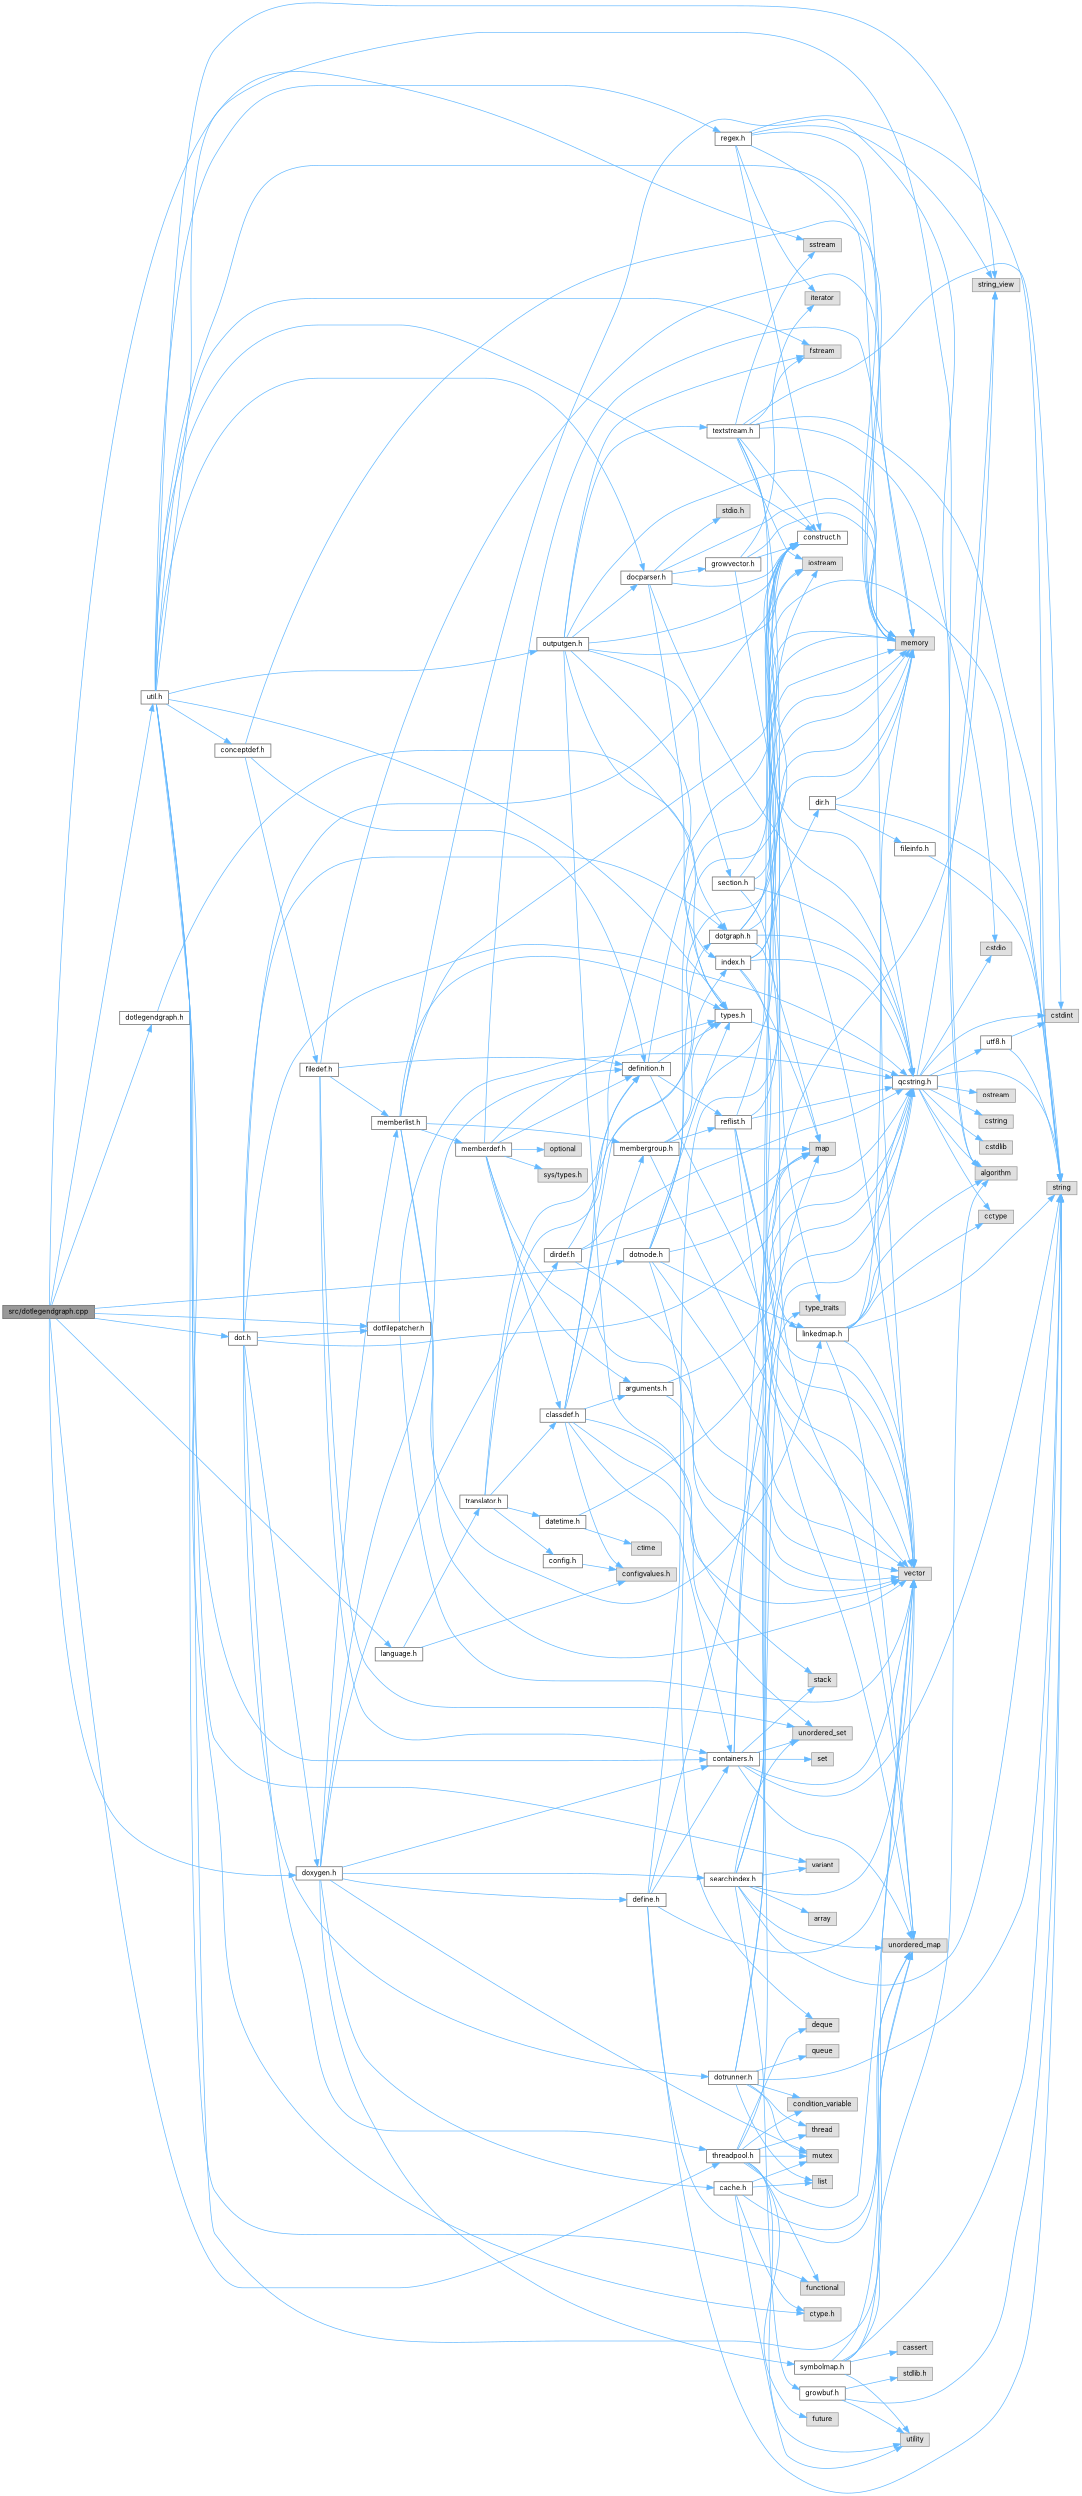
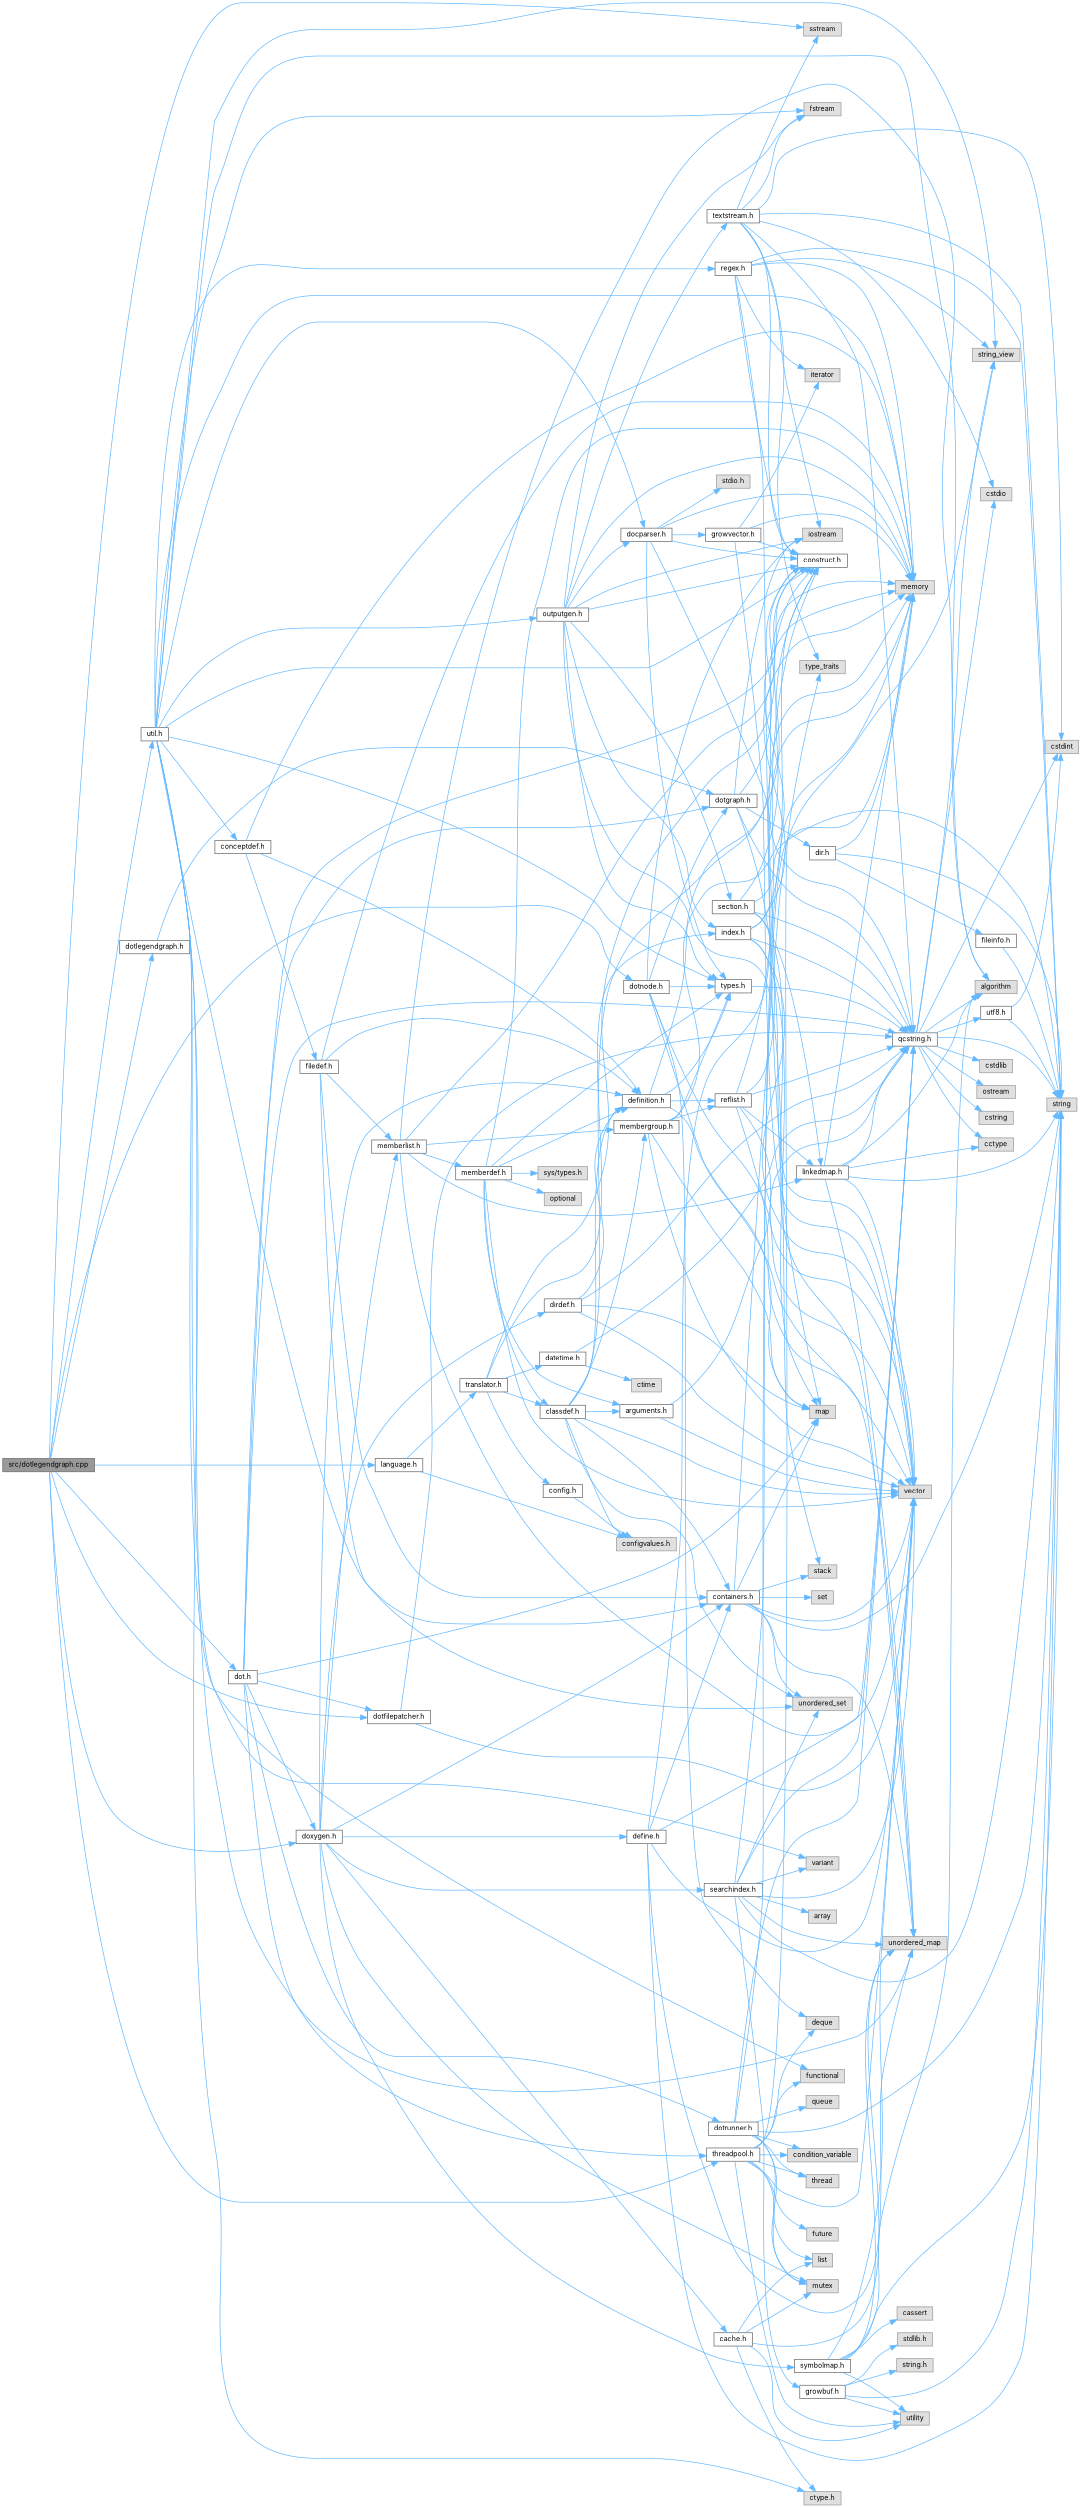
edge "memberlist.h" -> "types.h": removed
edge "dotnode.h" -> "linkedmap.h": now "section.h" -> "linkedmap.h"
node "string.h": added
